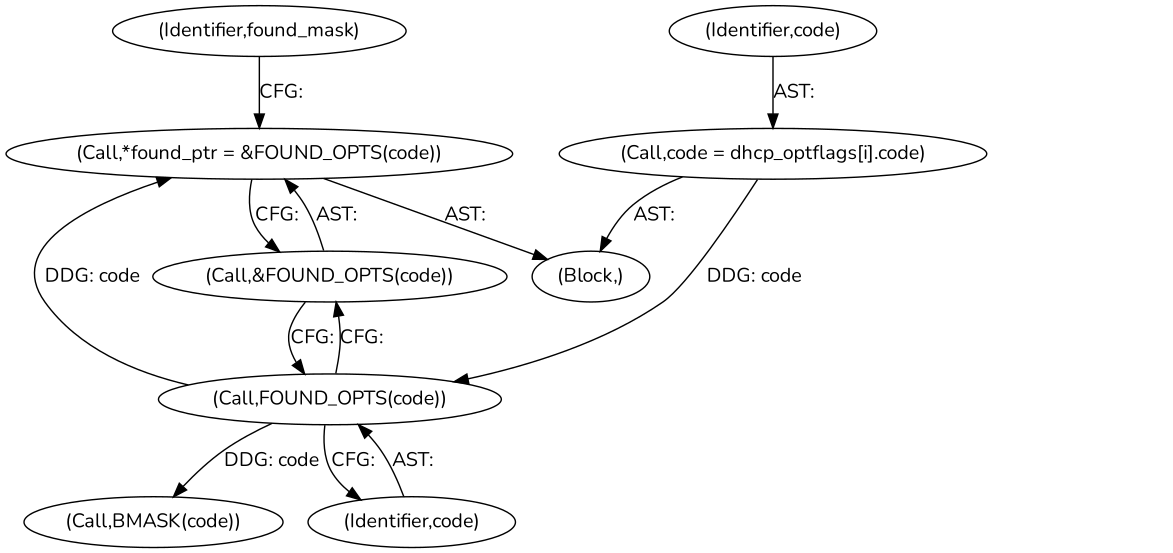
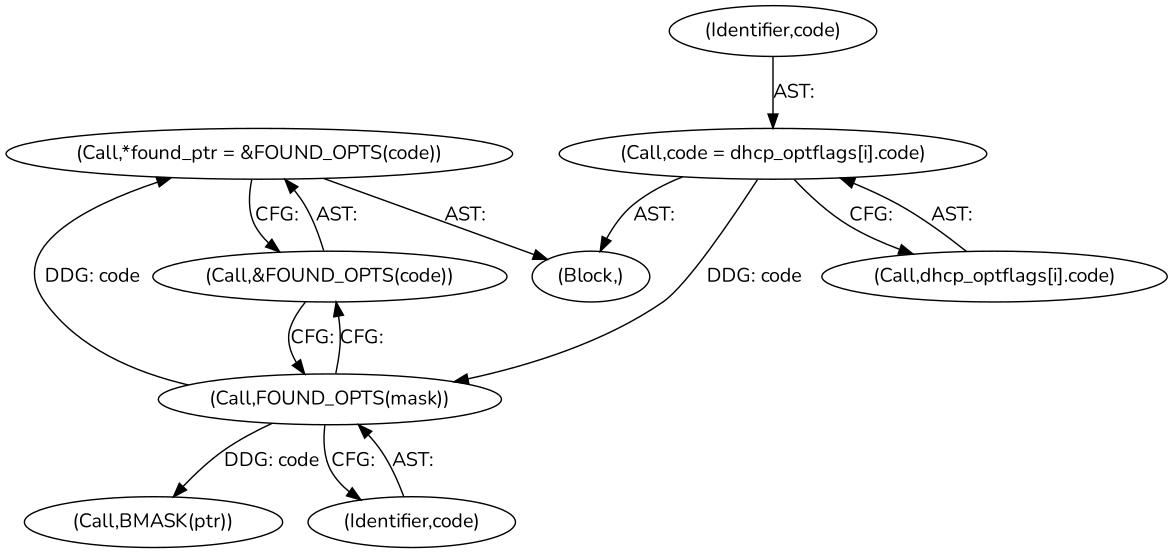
node "(Identifier,found_mask)": removed
node "(Call,dhcp_optflags[i].code)": added
node "(Call,FOUND_OPTS(code))": label "(Call,FOUND_OPTS(code))" -> "(Call,FOUND_OPTS(mask))"
node "(Call,BMASK(code))": label "(Call,BMASK(code))" -> "(Call,BMASK(ptr))"
